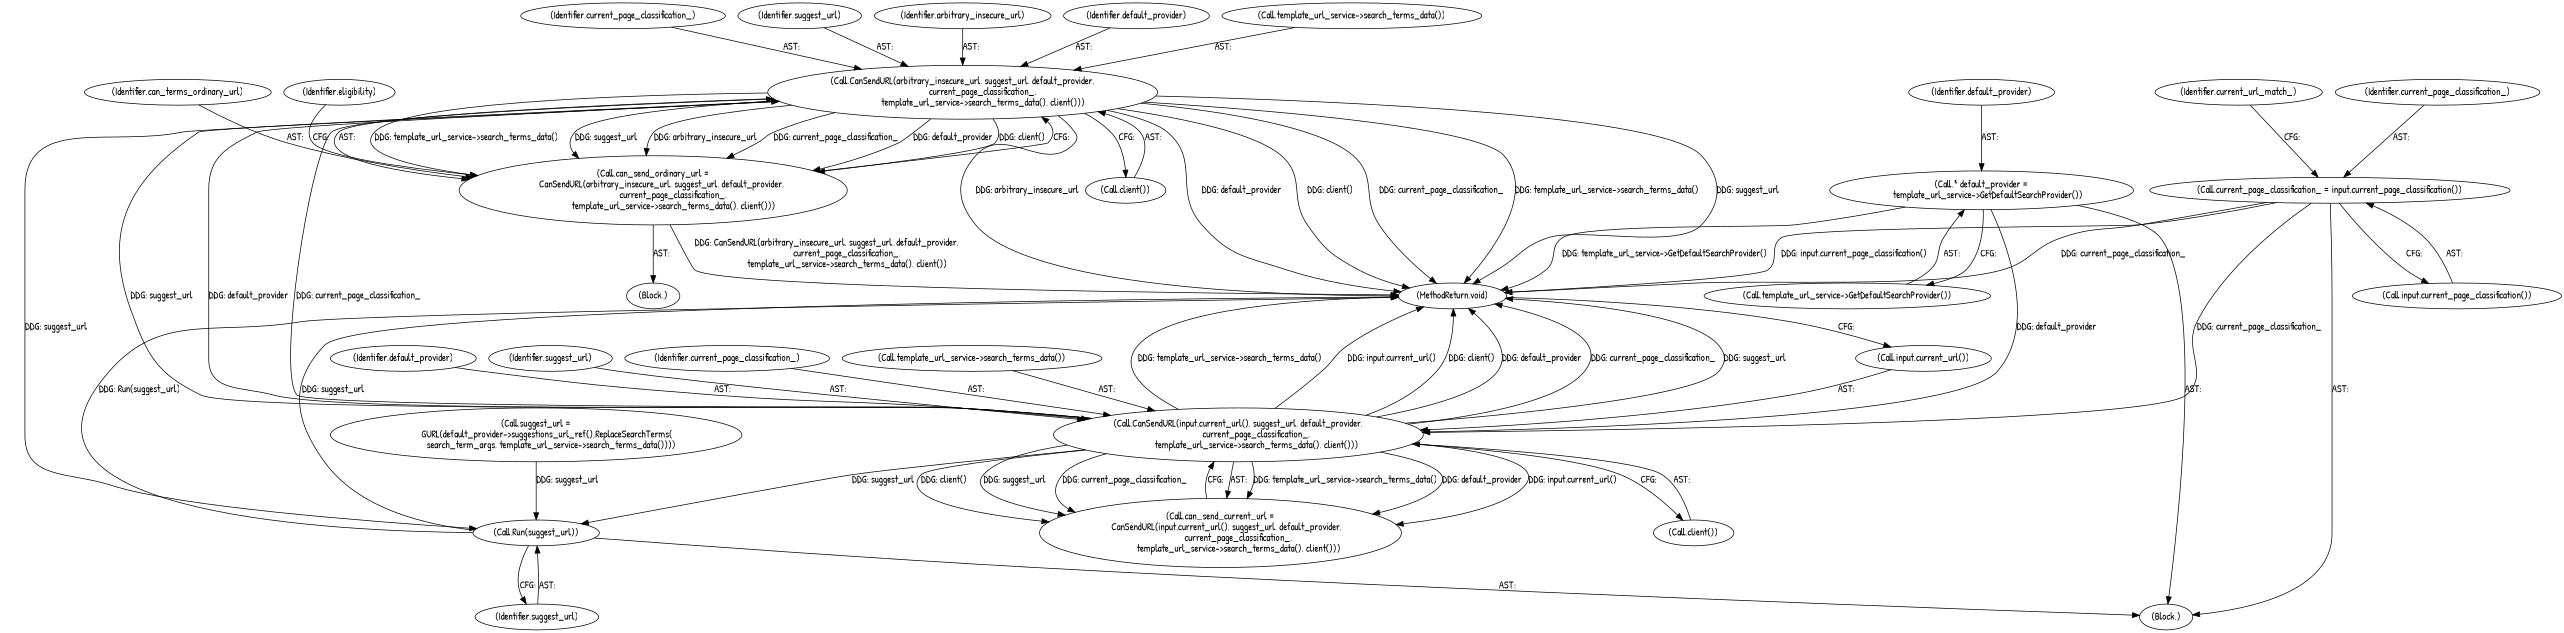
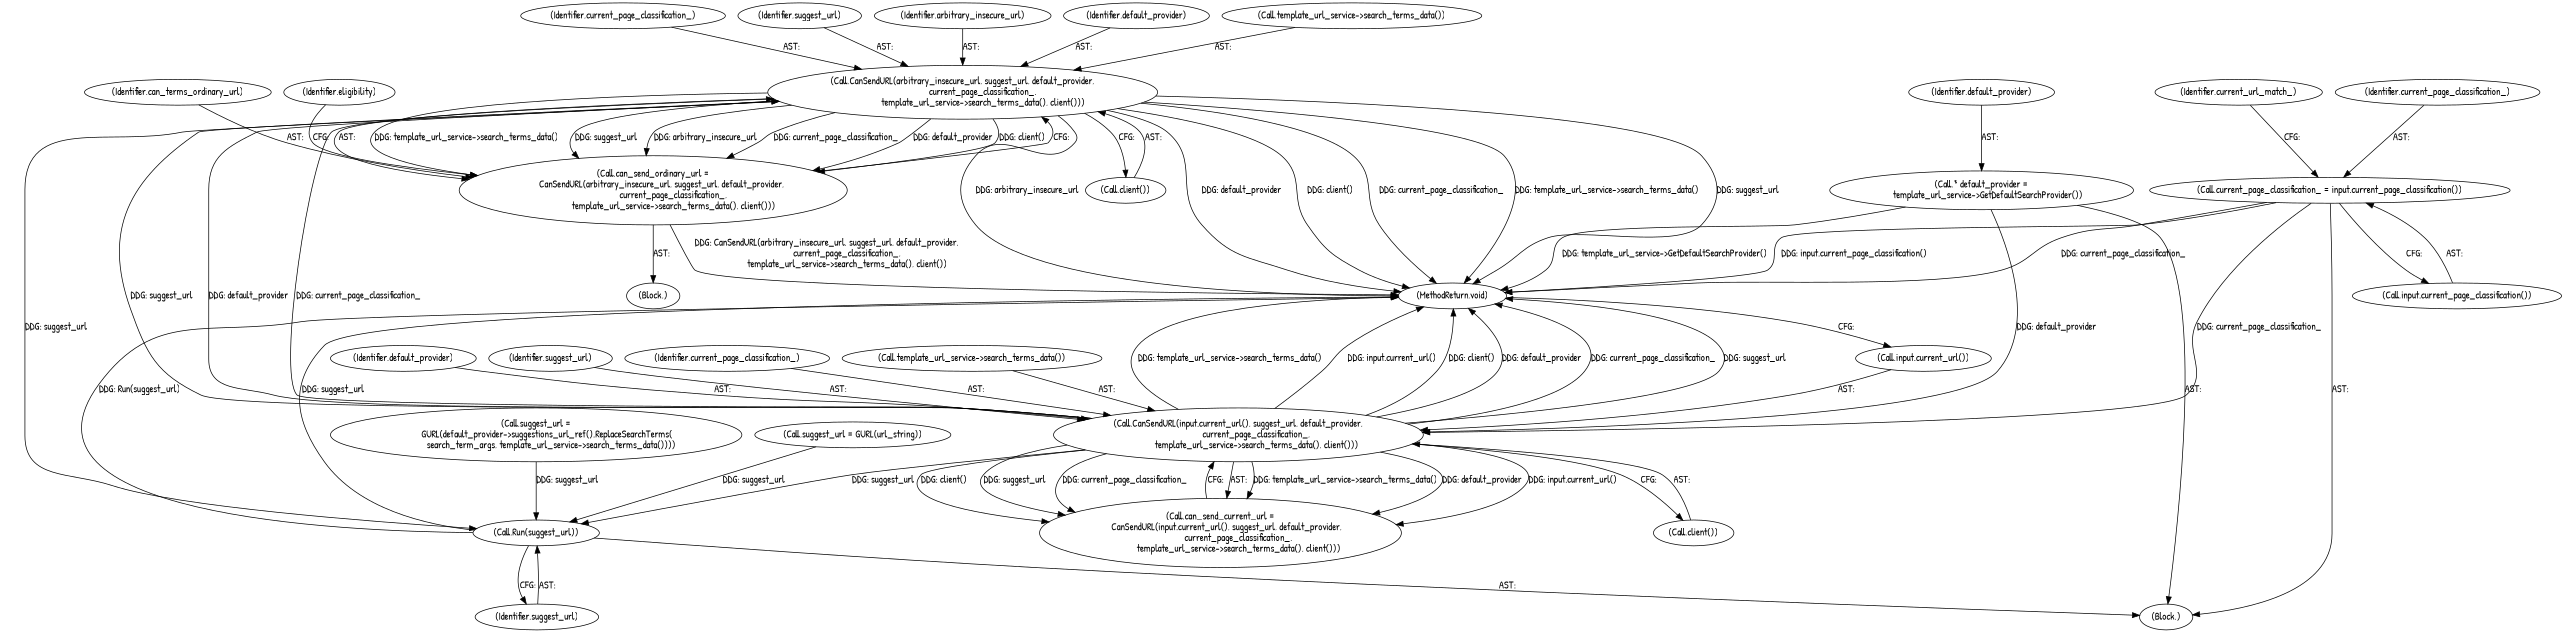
node "(Call,template_url_service->GetDefaultSearchProvider())": removed
node "(Call,suggest_url = GURL(url_string))": added
